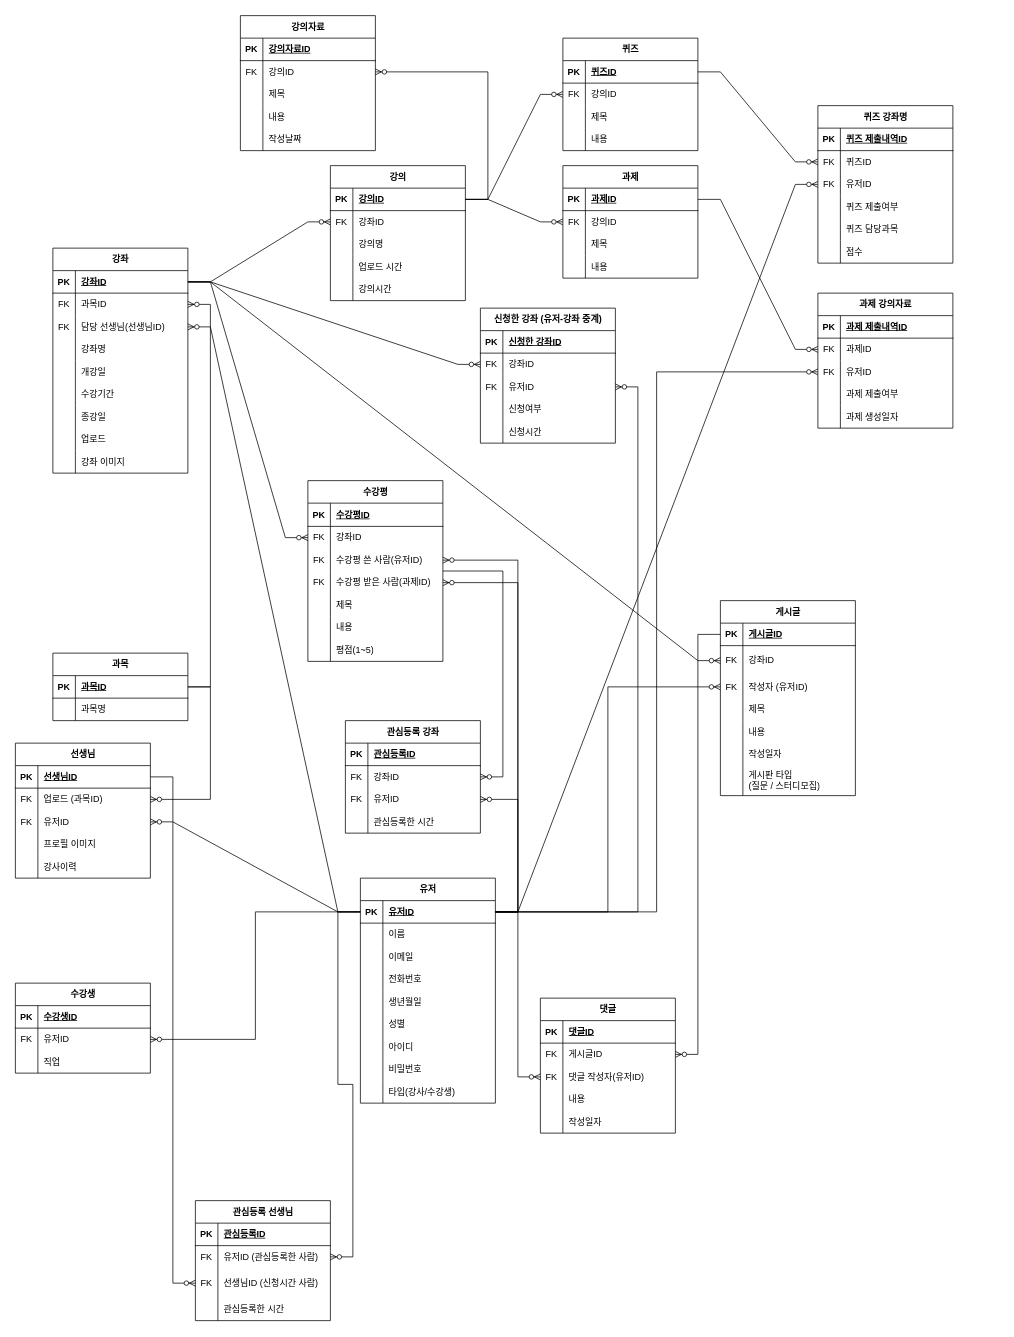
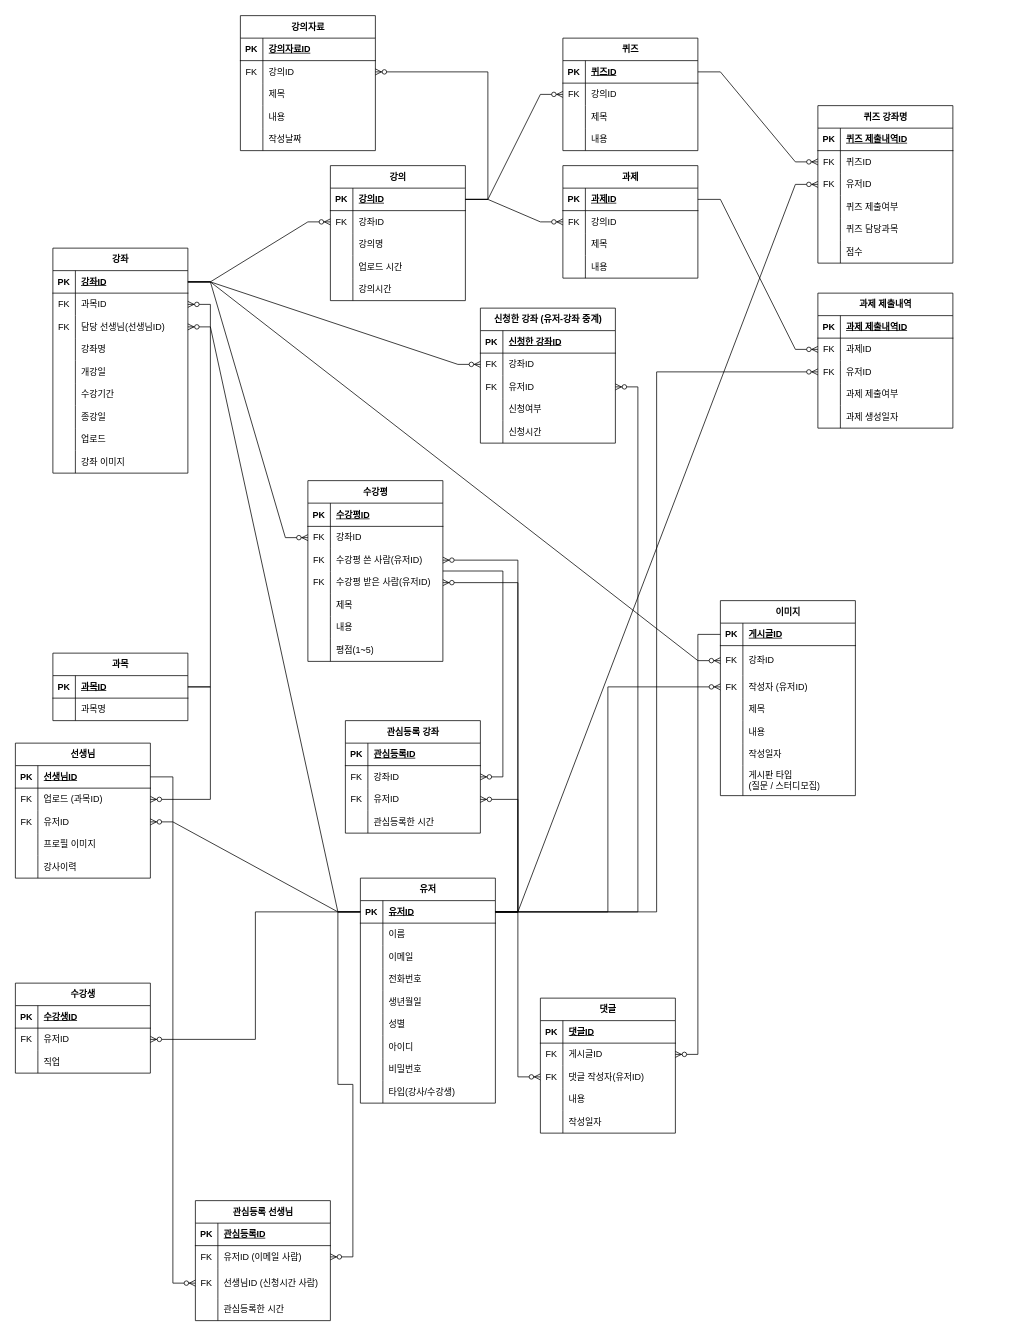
node "과제 강의자료": label "과제 강의자료" -> "과제 제출내역"
node "수강평 받은 사람(과제ID)": label "수강평 받은 사람(과제ID)" -> "수강평 받은 사람(유저ID)"
node "게시글": label "게시글" -> "이미지"
node "유저ID (관심등록한 사람)": label "유저ID (관심등록한 사람)" -> "유저ID (이메일 사람)"
